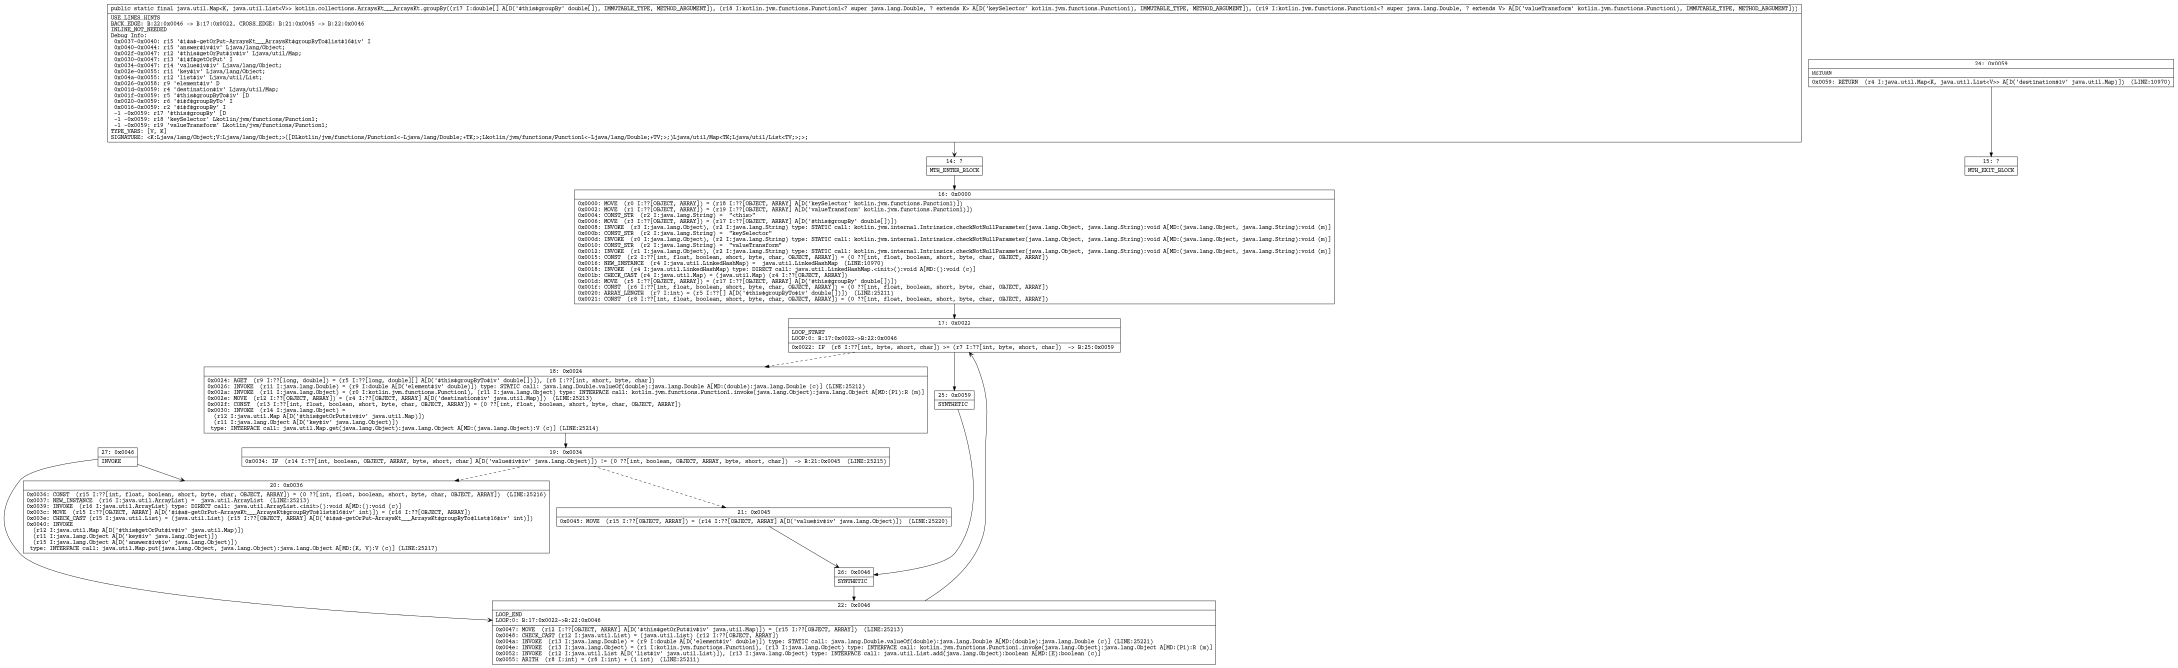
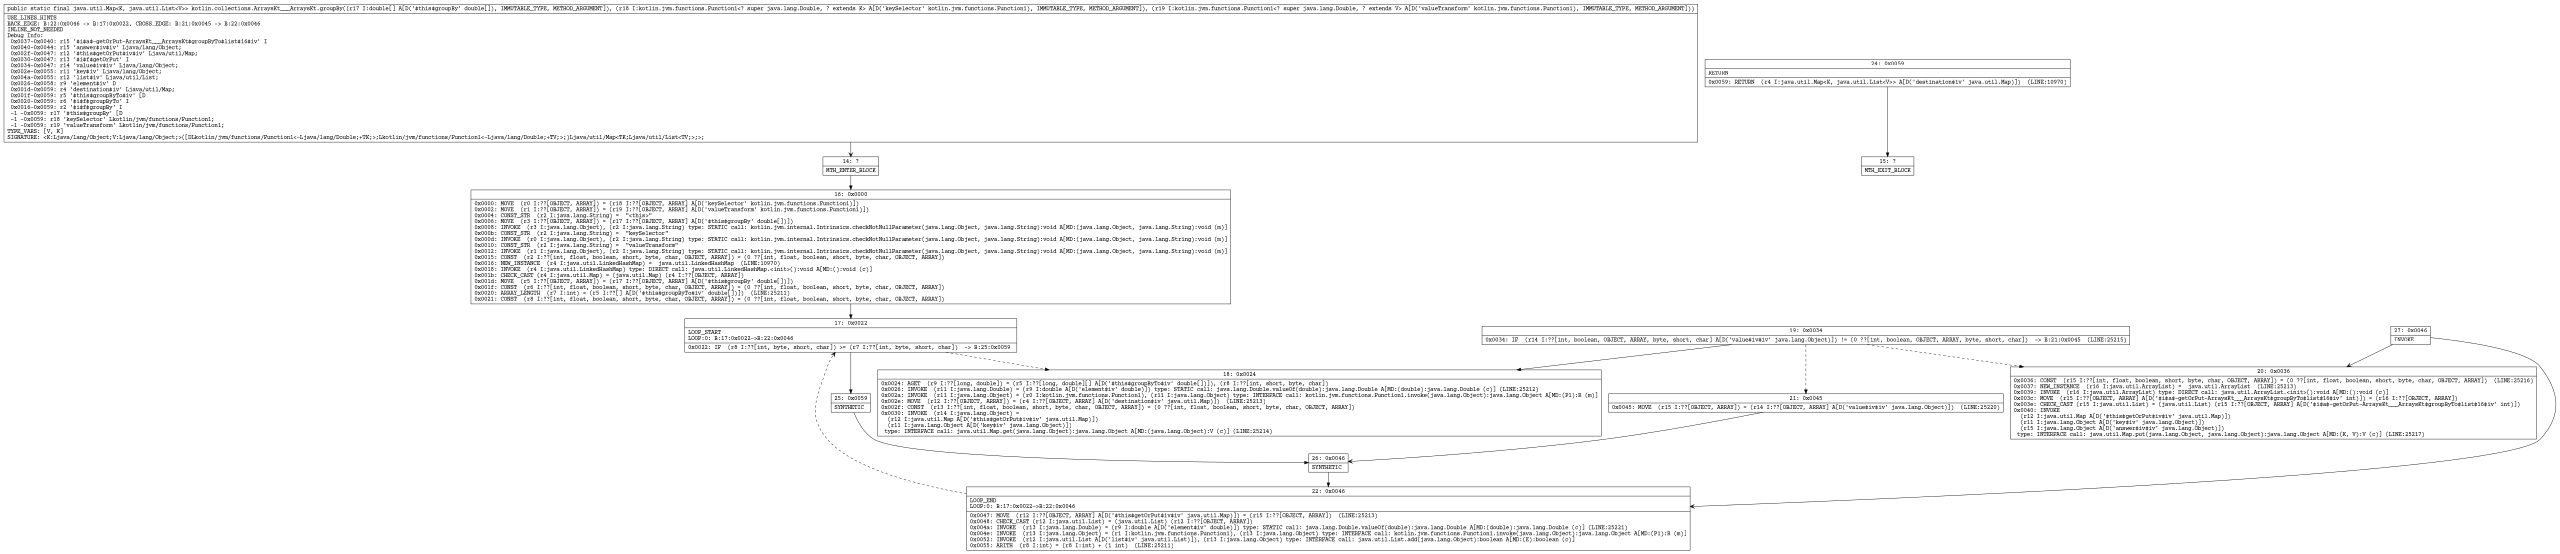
edge "18: 0x0024" -> "19: 0x0034": reversed
edge "22: 0x0046" -> "17: 0x0022": style solid -> dashed
